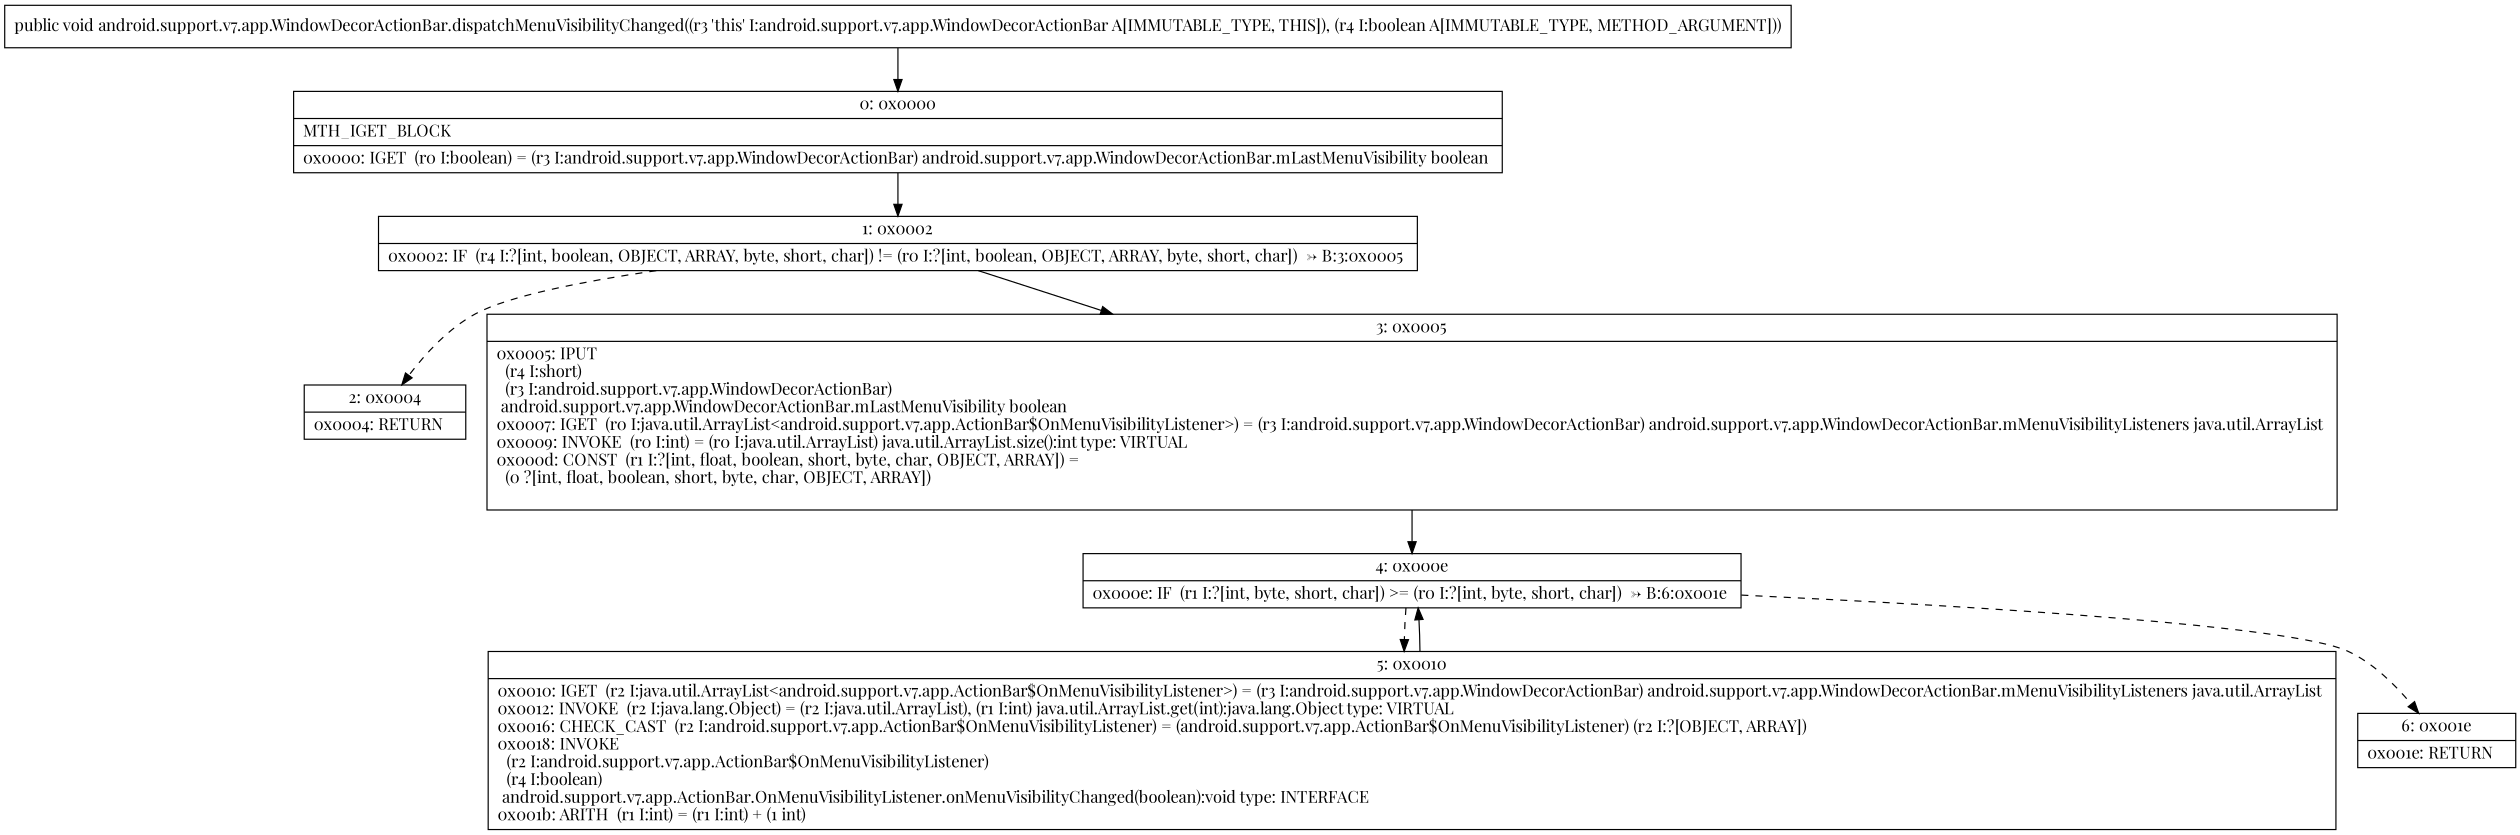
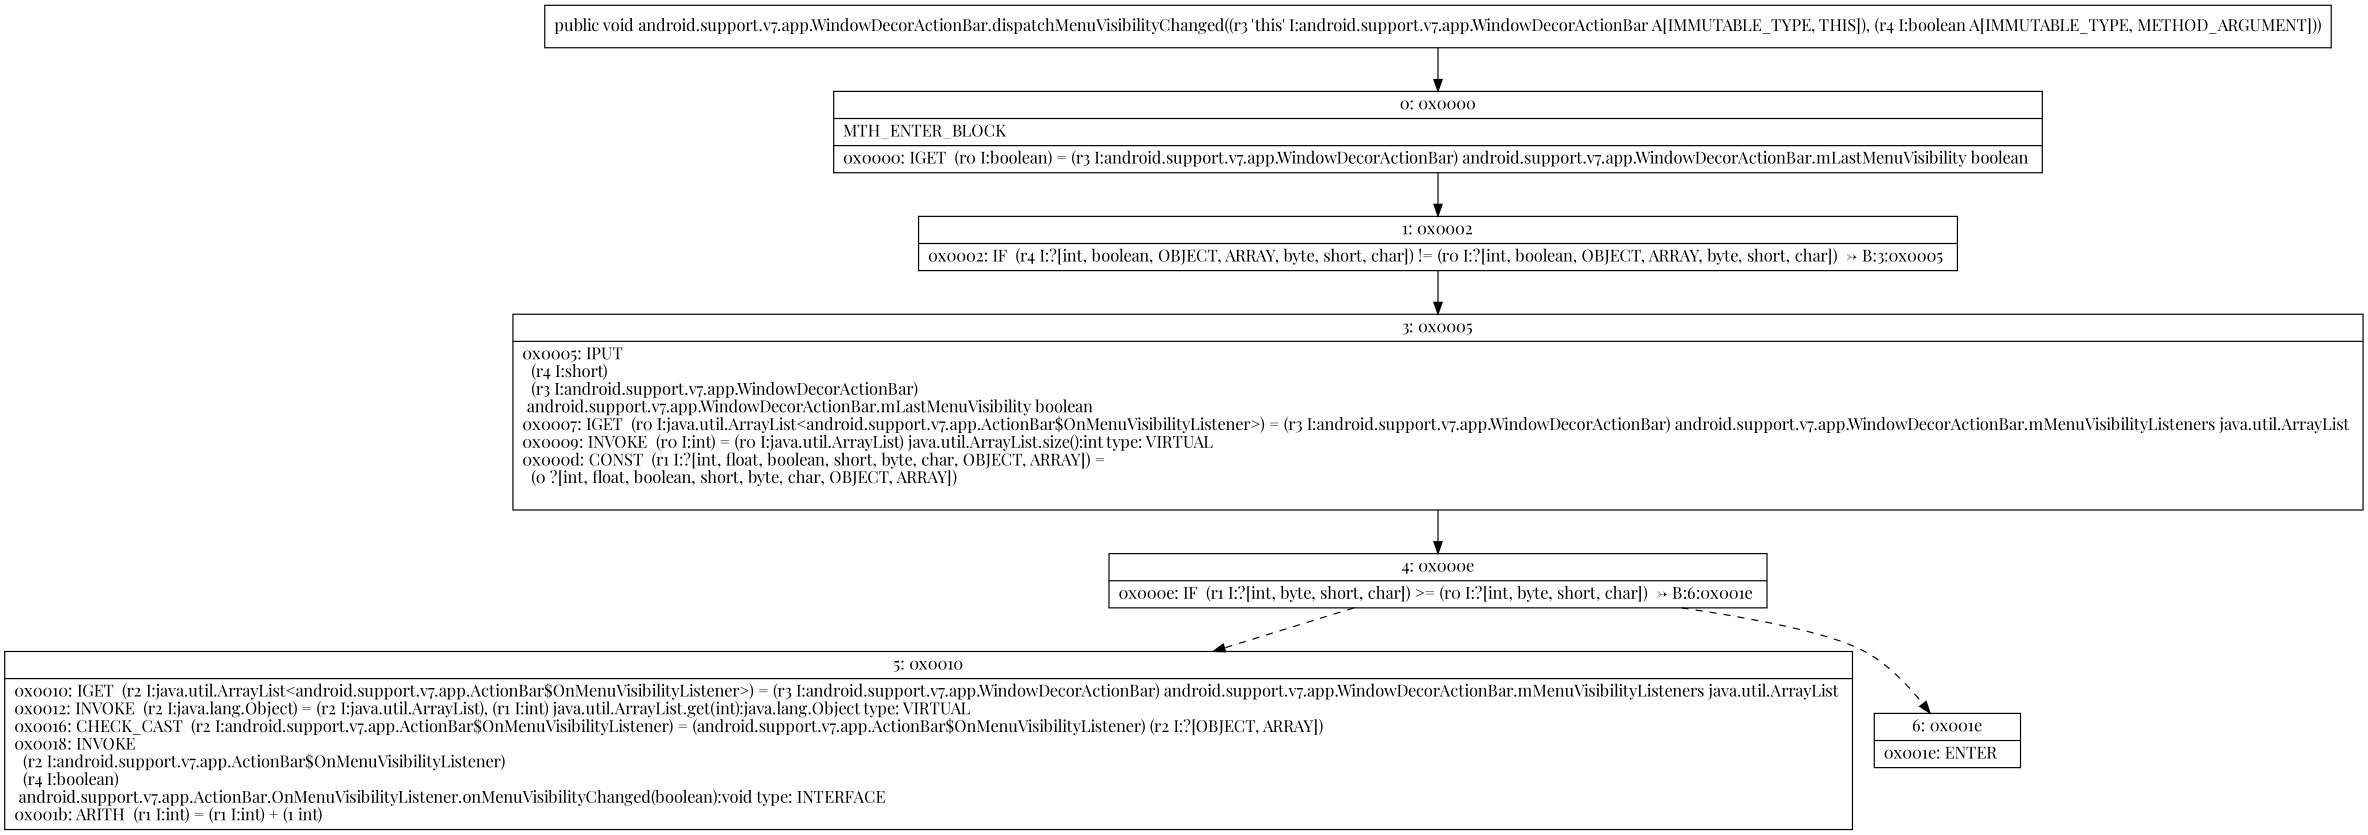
node "0: 0x0000": text "MTH_IGET_BLOCK" -> "MTH_ENTER_BLOCK"
node "2: 0x0004": removed
edge "5: 0x0010" -> "4: 0x000e": removed
node "6: 0x001e": text "0x001e: RETURN" -> "0x001e: ENTER"
